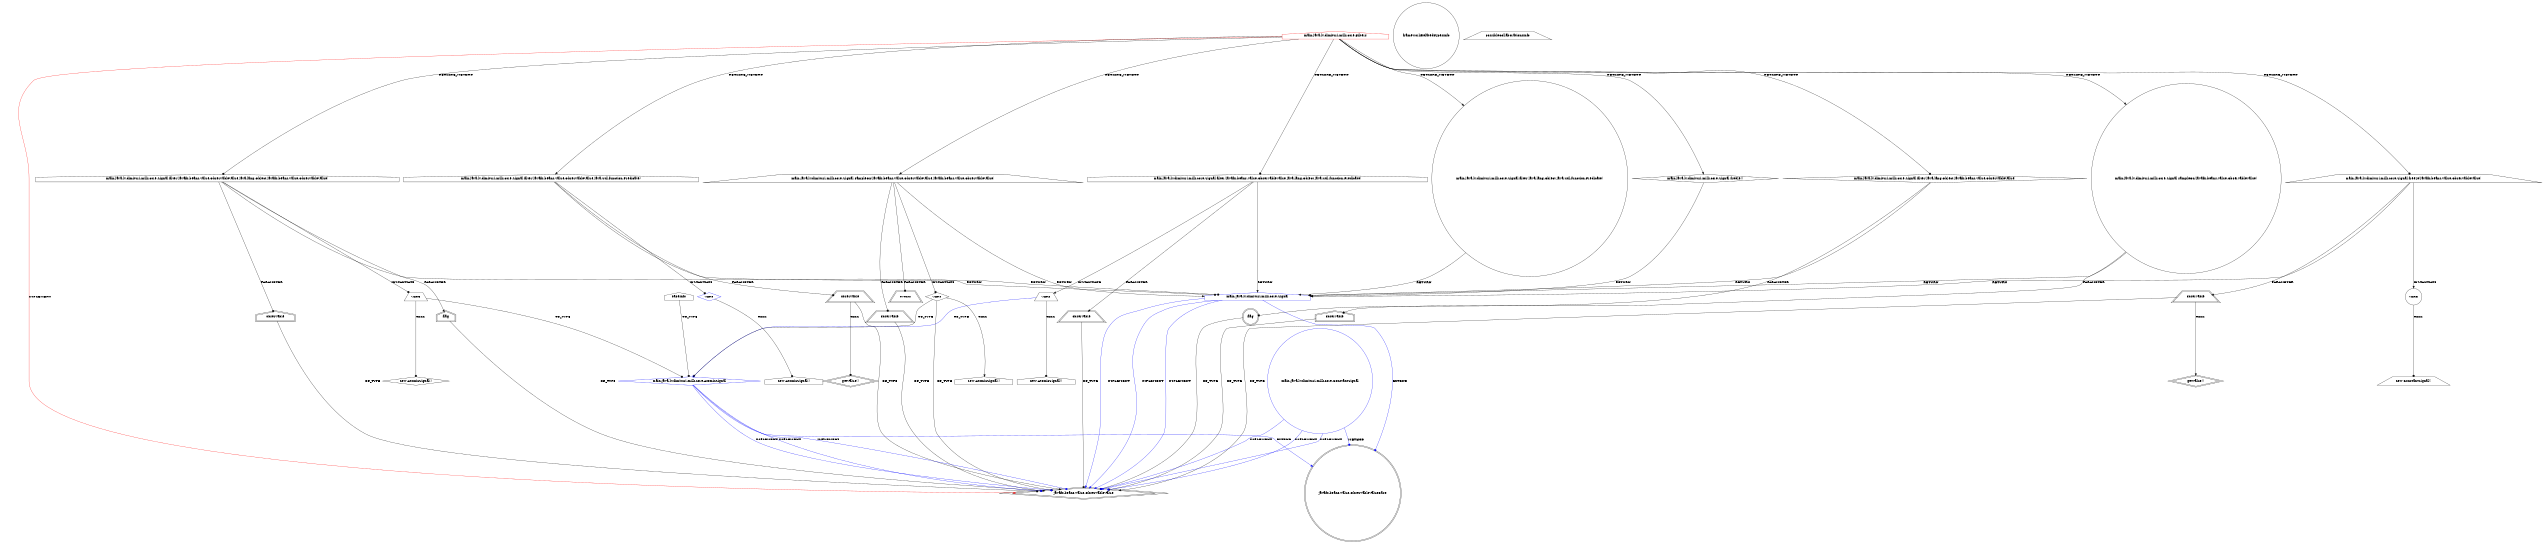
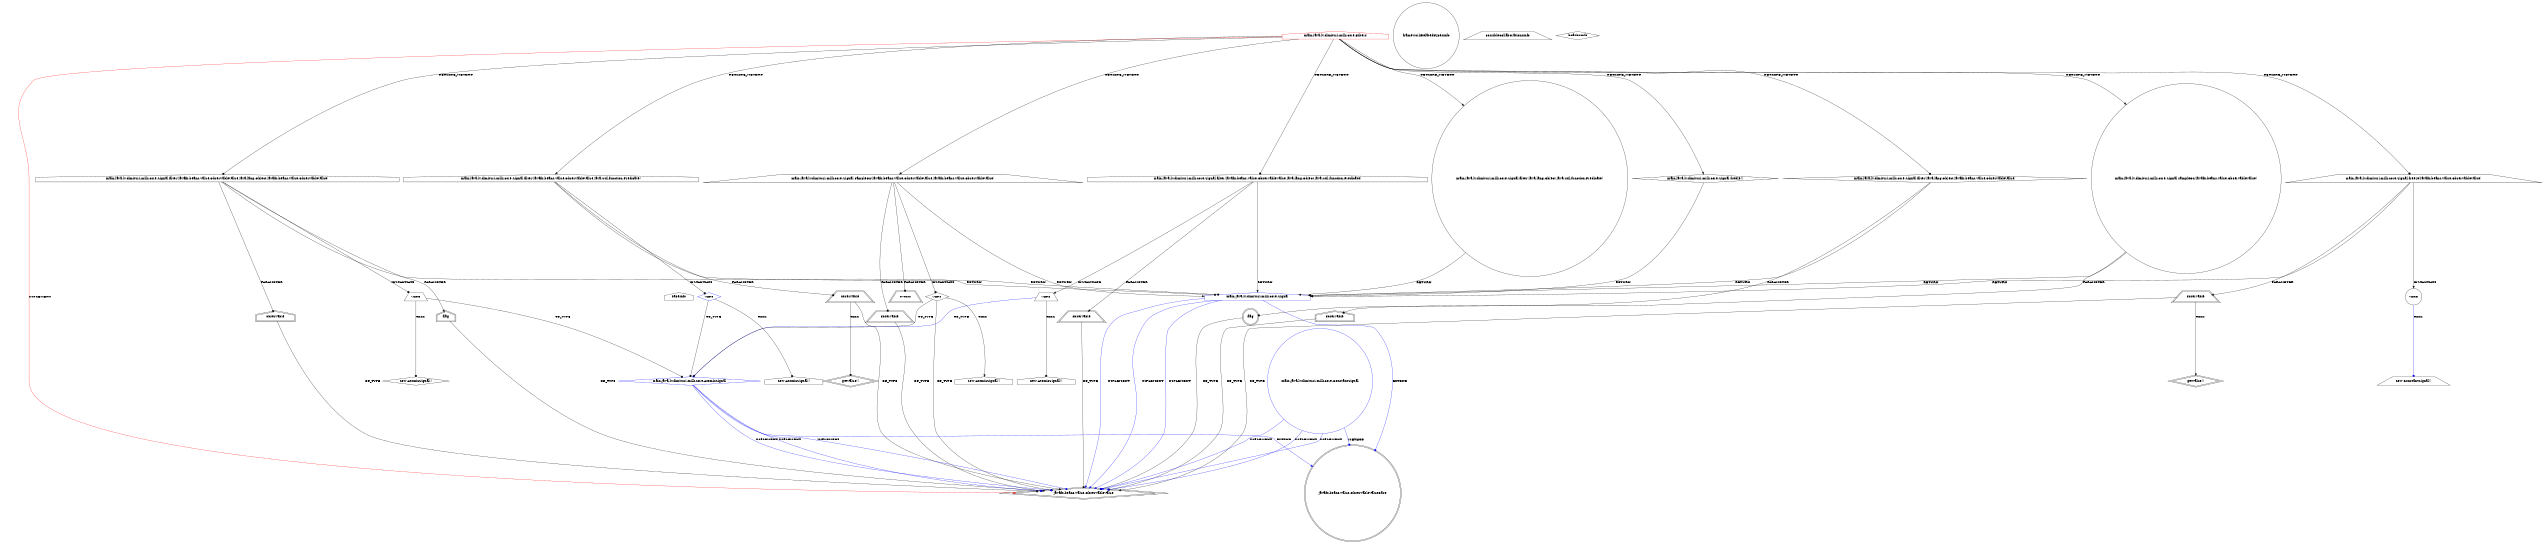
node "locationInfo": added
edge "baseInfo" -> "main.java.lv.dimituri.milk.core.AtomicSignal": now "VAR0" -> "main.java.lv.dimituri.milk.core.AtomicSignal"
edge "VAR5" -> "new ConstantSignal()": color black -> blue
